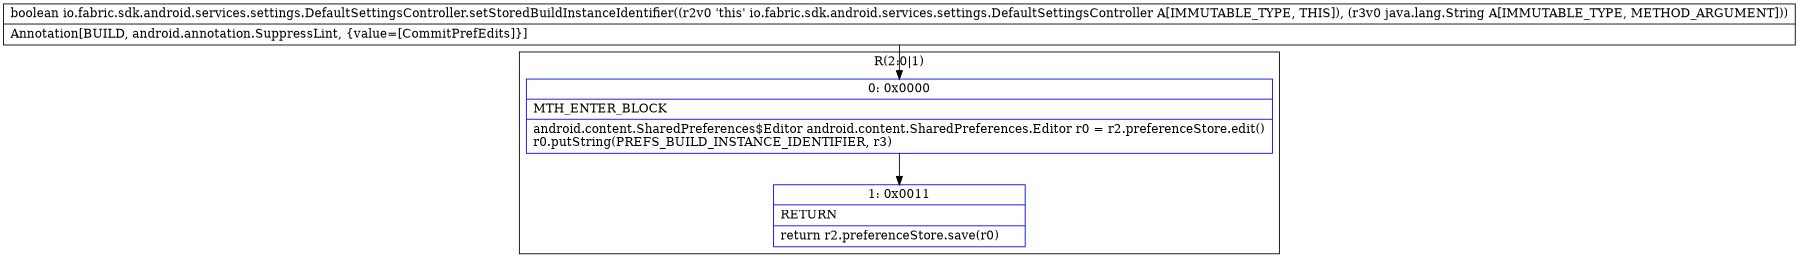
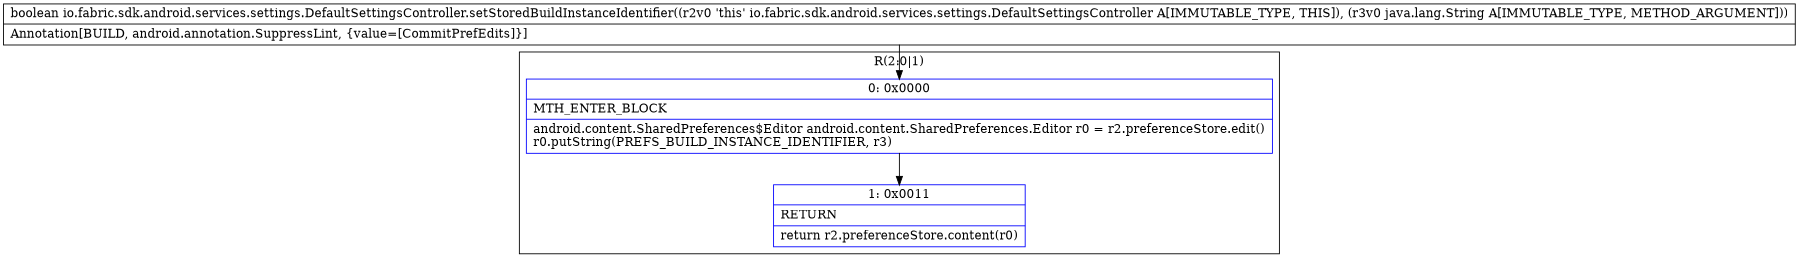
node "1: 0x0011": text "return r2.preferenceStore.save(r0)" -> "return r2.preferenceStore.content(r0)"
